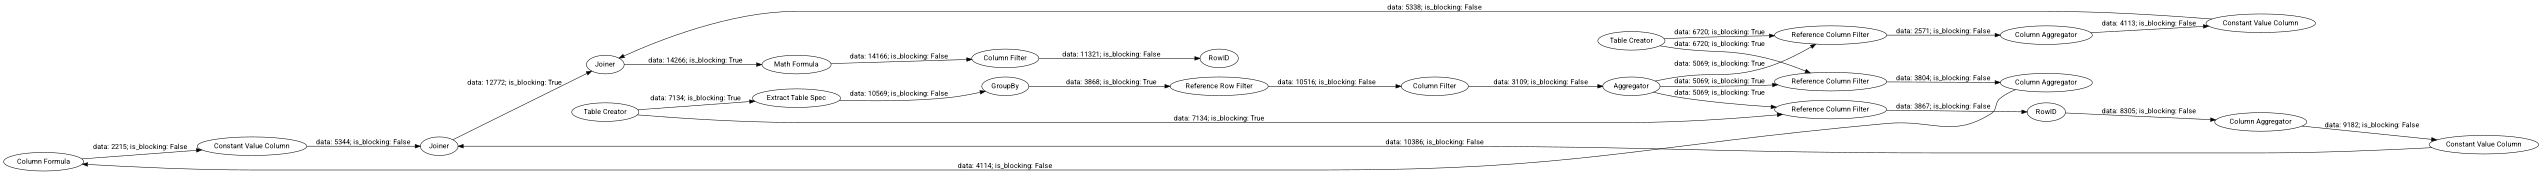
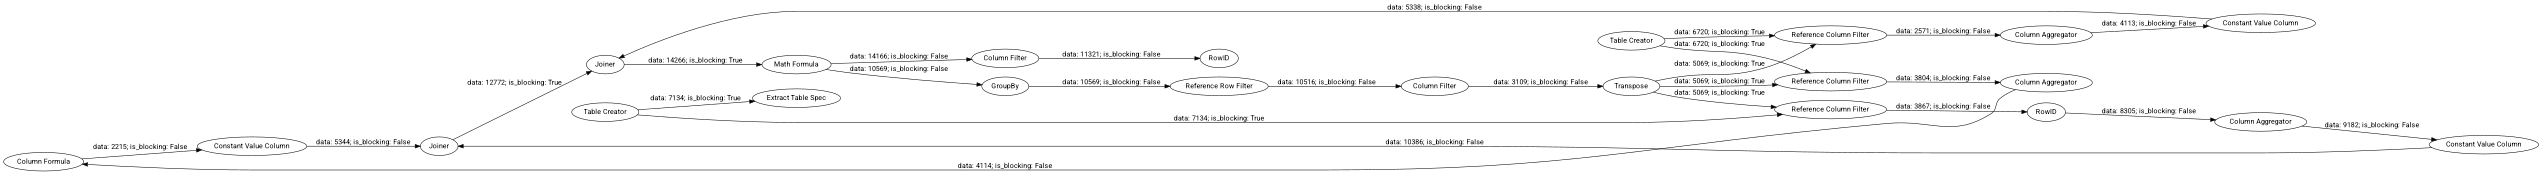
edge "GroupBy" -> "Reference Row Filter": label "data: 3868; is_blocking: True" -> "data: 10569; is_blocking: False"
node "Aggregator": label "Aggregator" -> "Transpose"
edge "Extract Table Spec" -> "GroupBy": now "Math Formula" -> "GroupBy"
